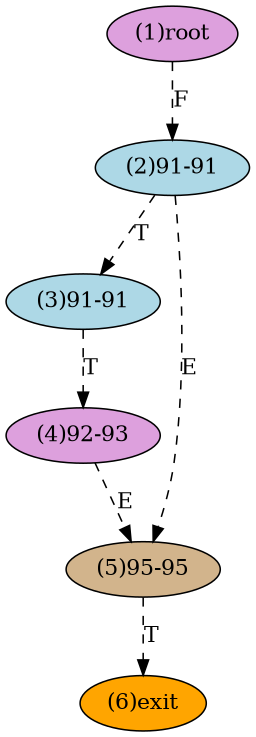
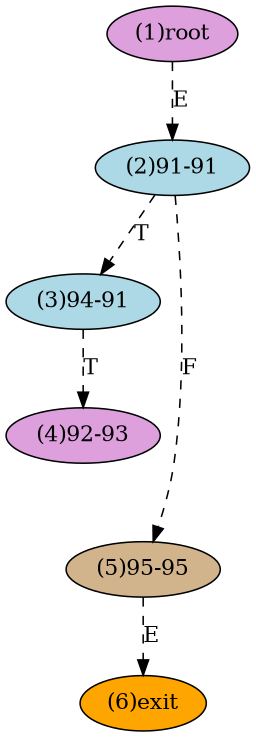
edge "(1)root" -> "(2)91-91": label "F" -> "E"
node "(3)91-91": label "(3)91-91" -> "(3)94-91"
edge "(2)91-91" -> "(5)95-95": label "E" -> "F"
edge "(4)92-93" -> "(5)95-95": removed, label "E"
edge "(5)95-95" -> "(6)exit": label "T" -> "E"
